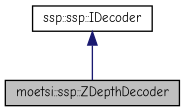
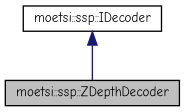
node "ssp::ssp::IDecoder": label "ssp::ssp::IDecoder" -> "moetsi::ssp::IDecoder"
